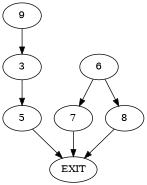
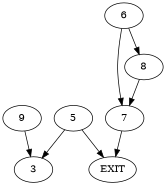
edge "3" -> "5": reversed
edge "8" -> "EXIT": now "8" -> "7"
